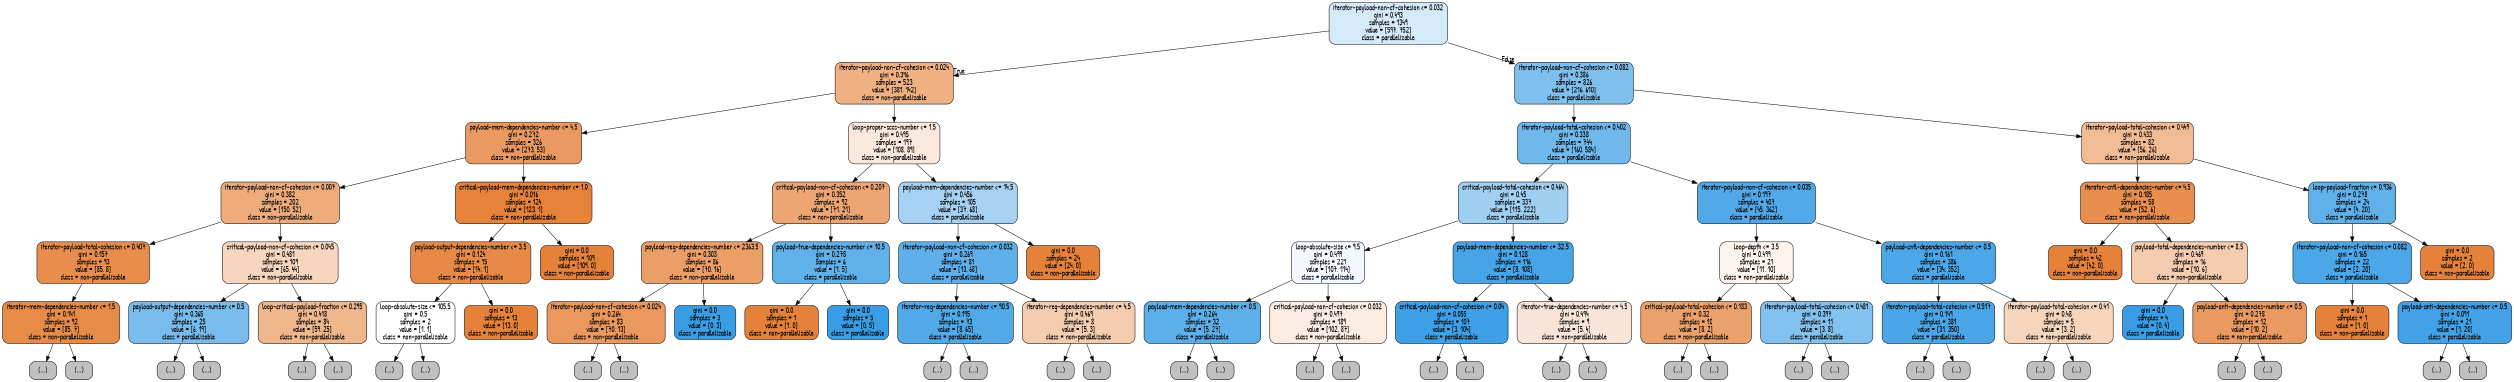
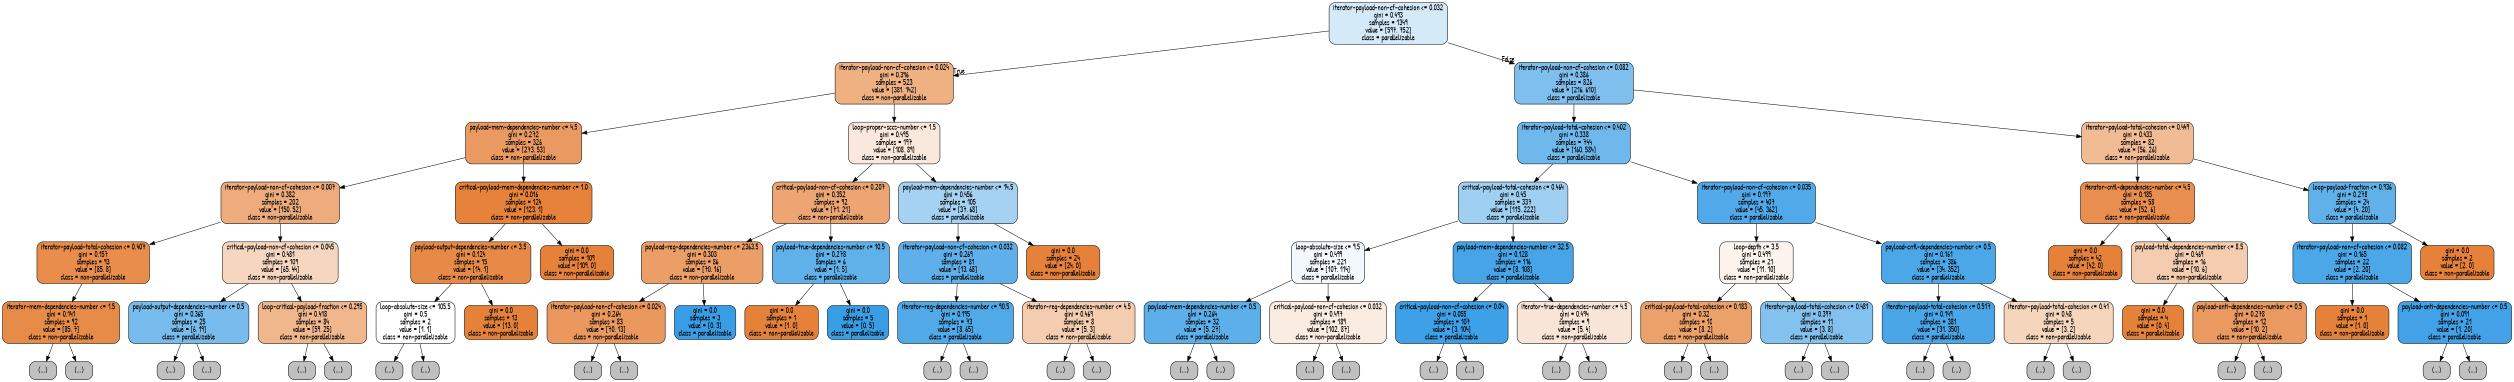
node "gini = 0.0 samples = 4 value = [0, 4] class = parallelizable": fillcolor #399de5ff -> #e58139ff
